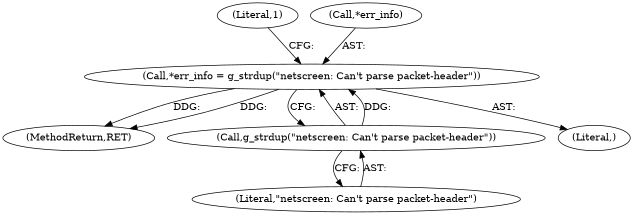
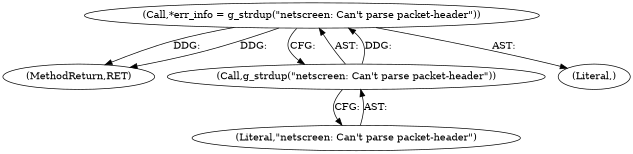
node "(Literal,1)": removed
node "(Call,*err_info)": removed
